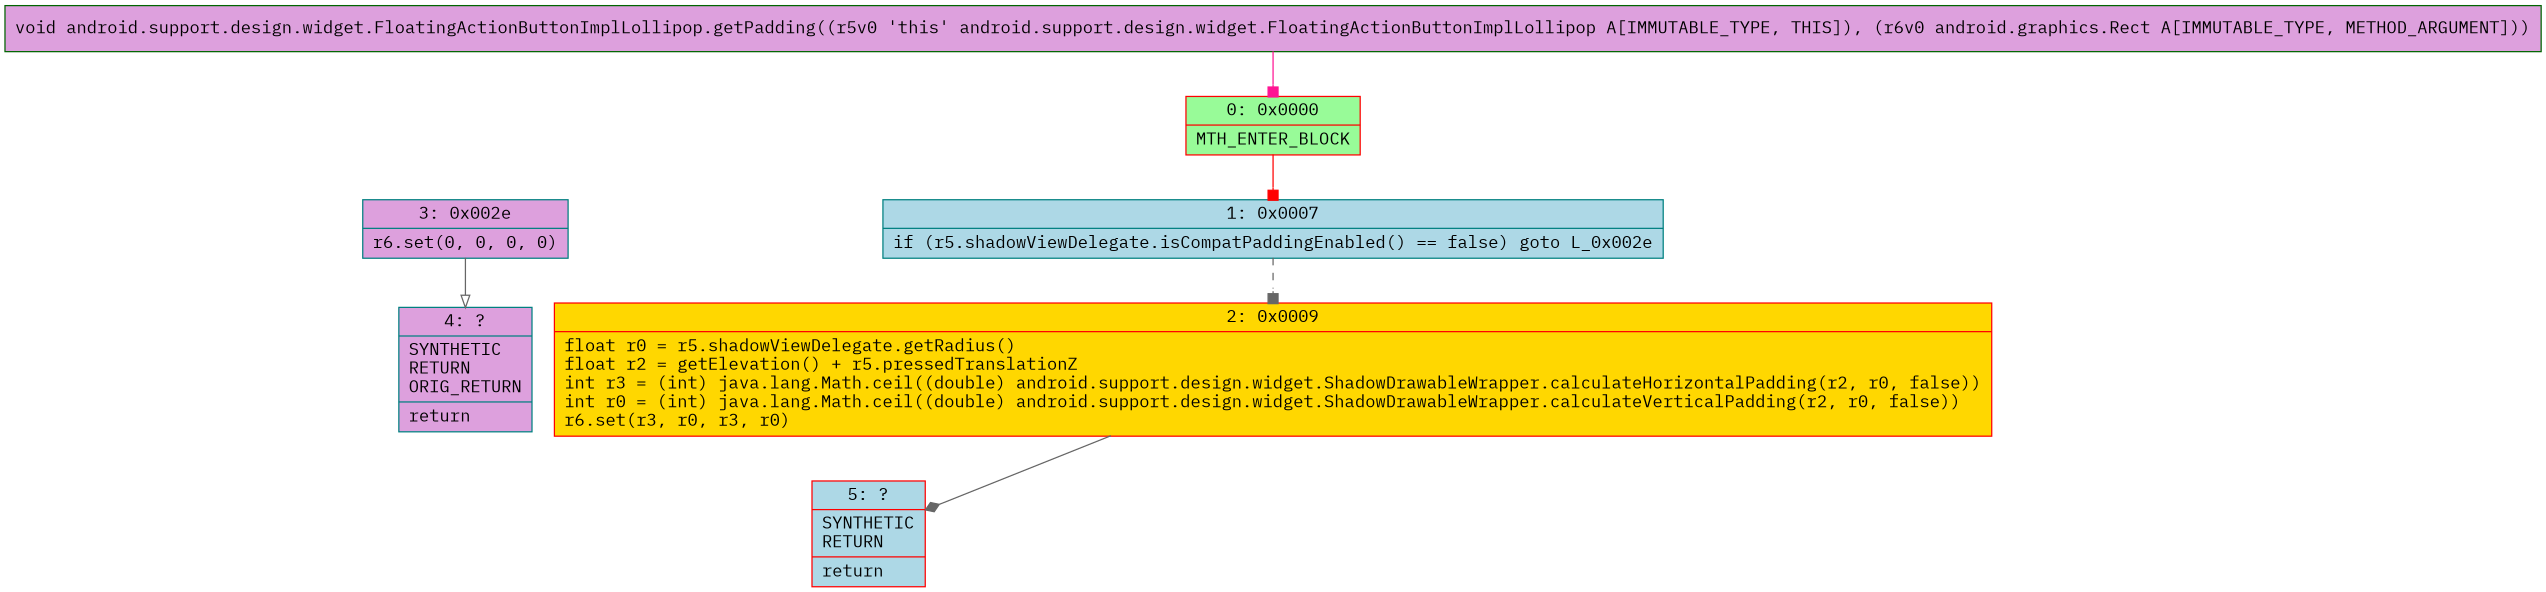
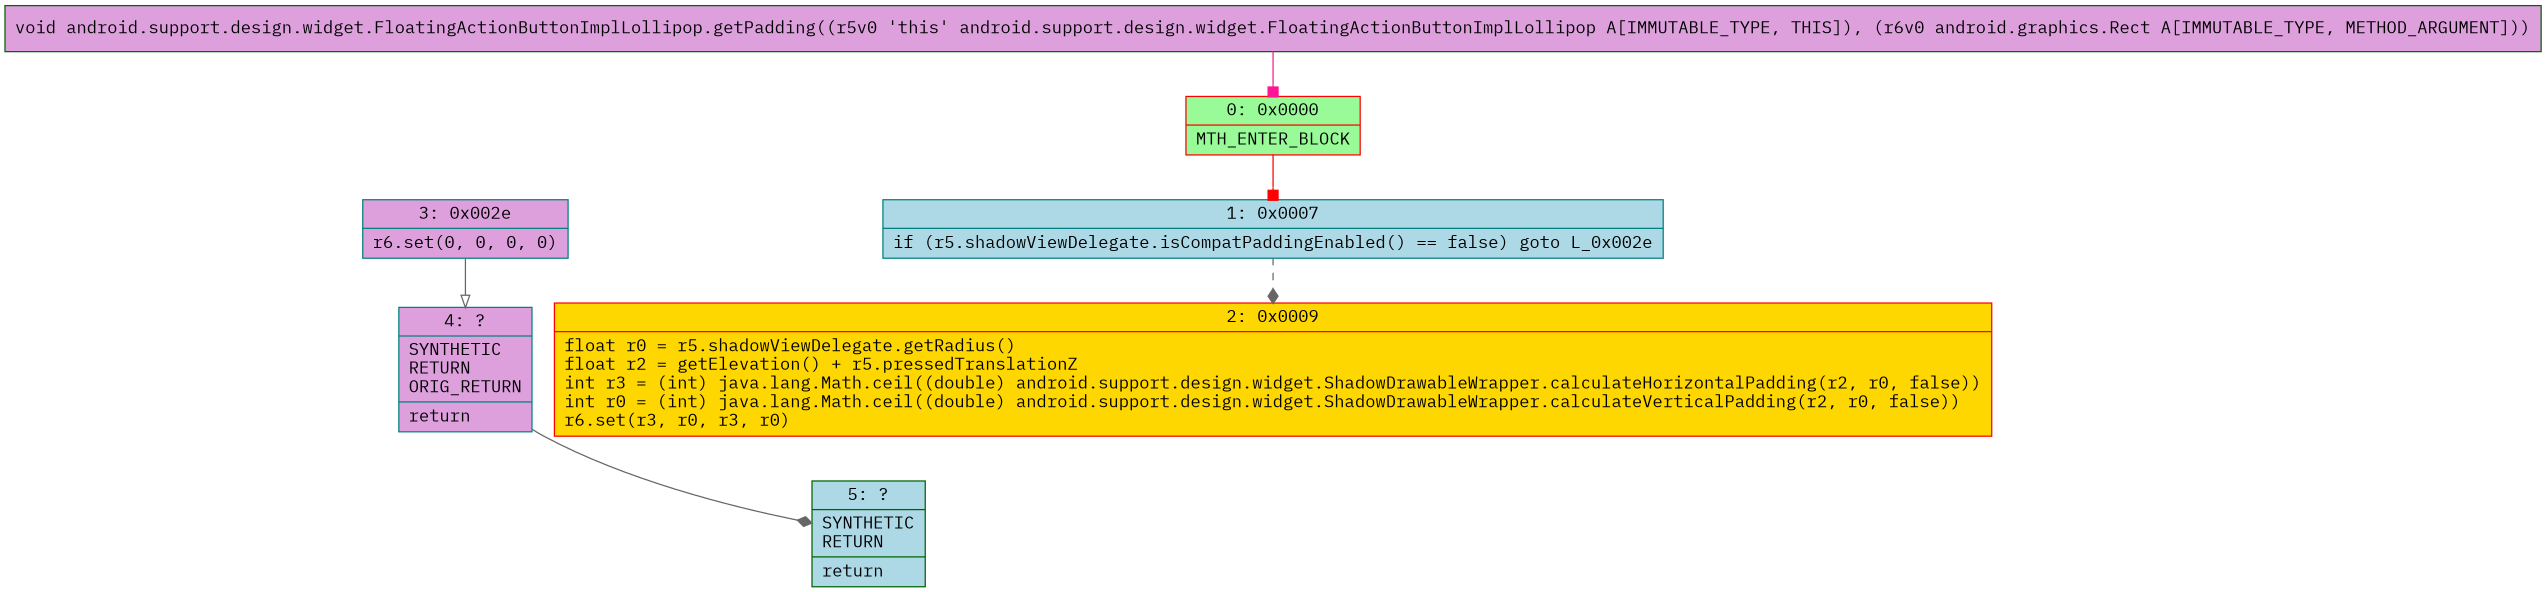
edge "1: 0x0007" -> "2: 0x0009": arrowhead box -> diamond
edge "2: 0x0009" -> "5: ?": now "4: ?" -> "5: ?"
node "5: ?": color red -> darkgreen
